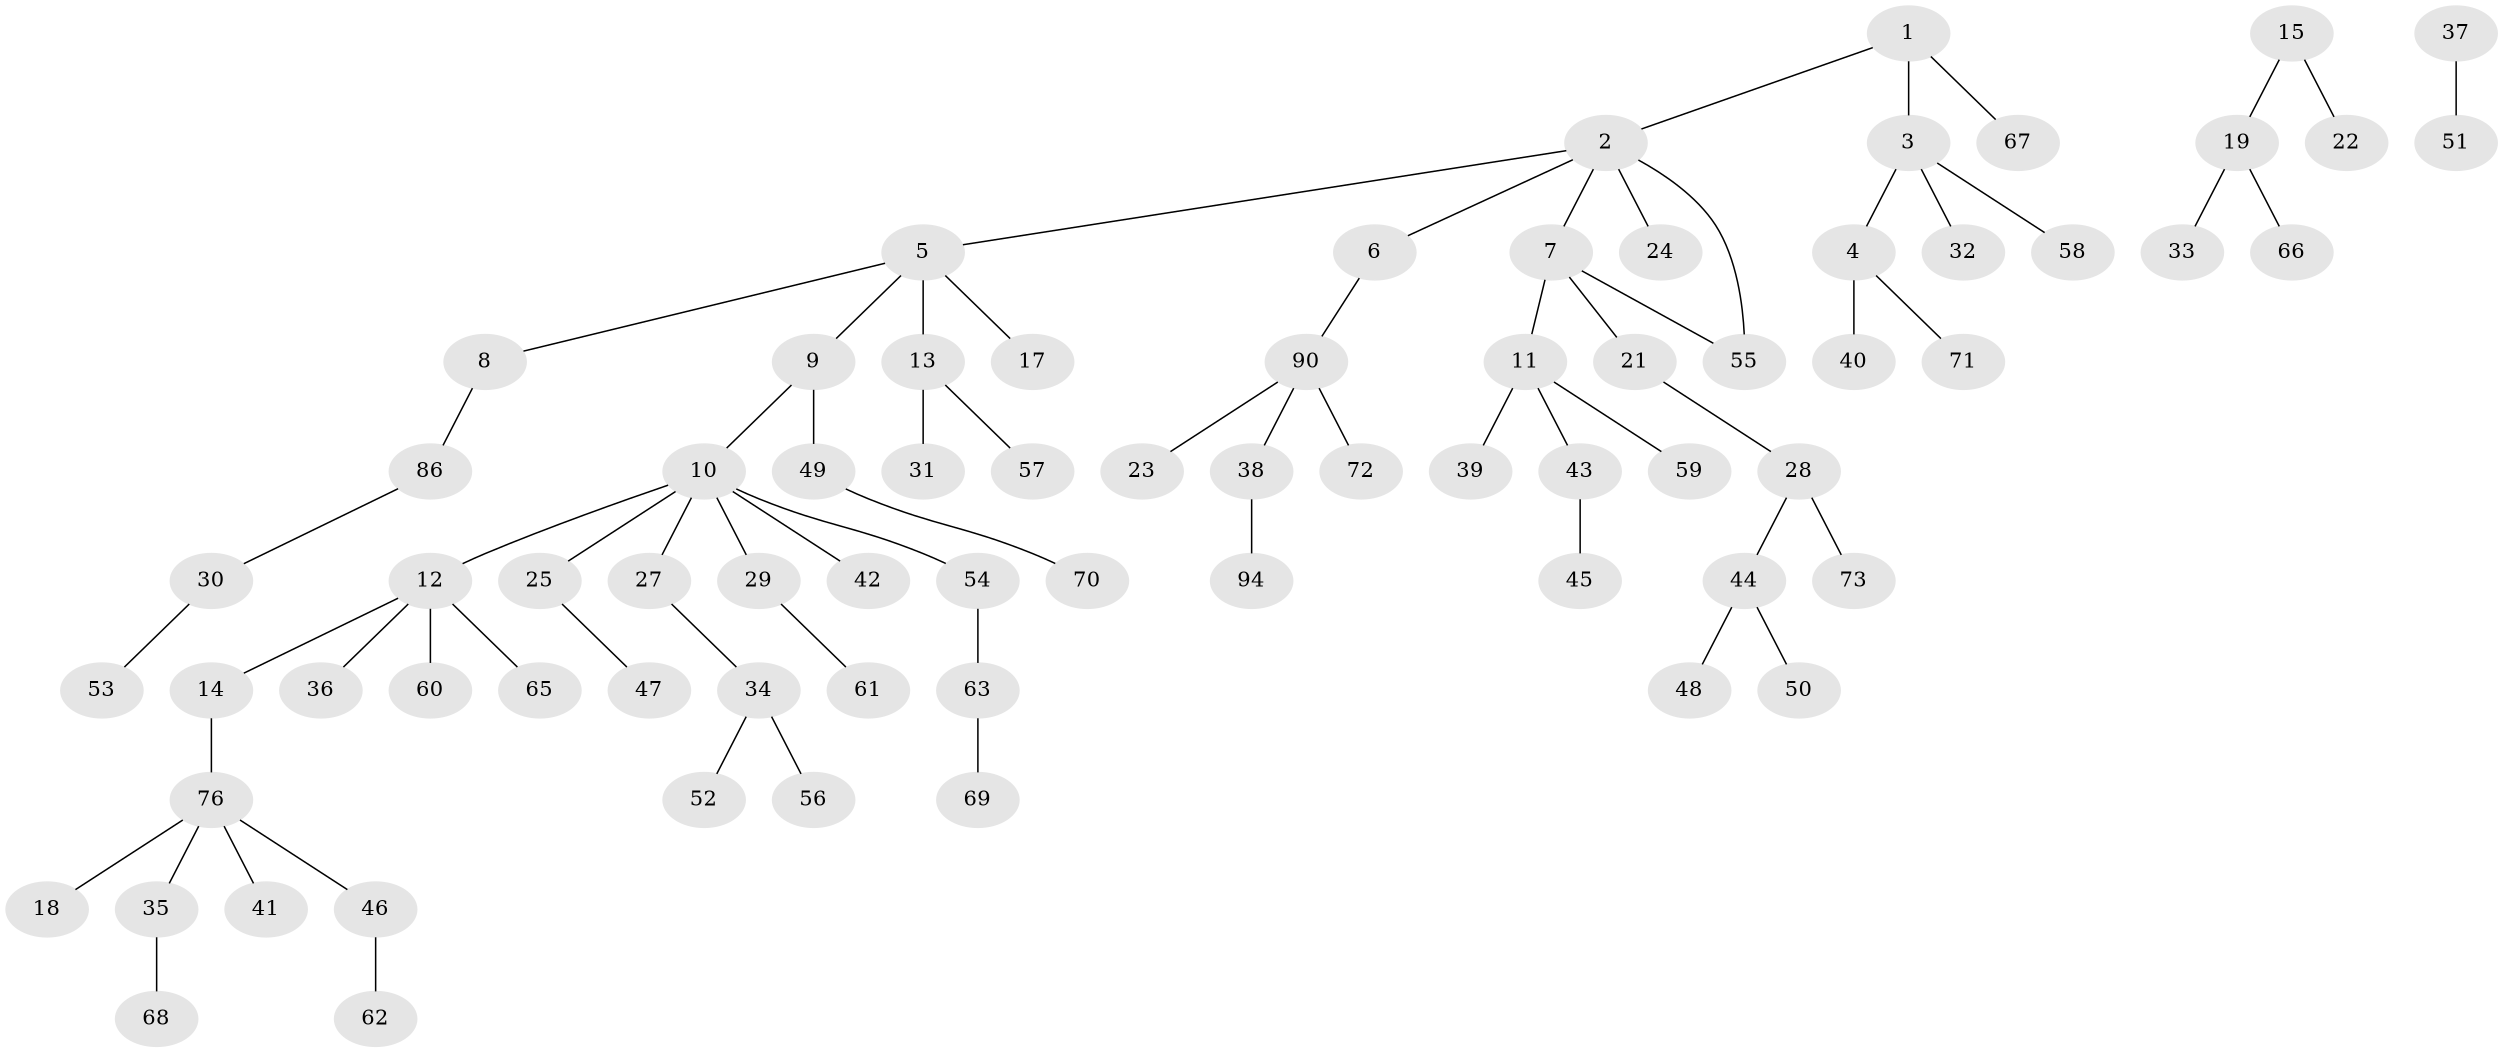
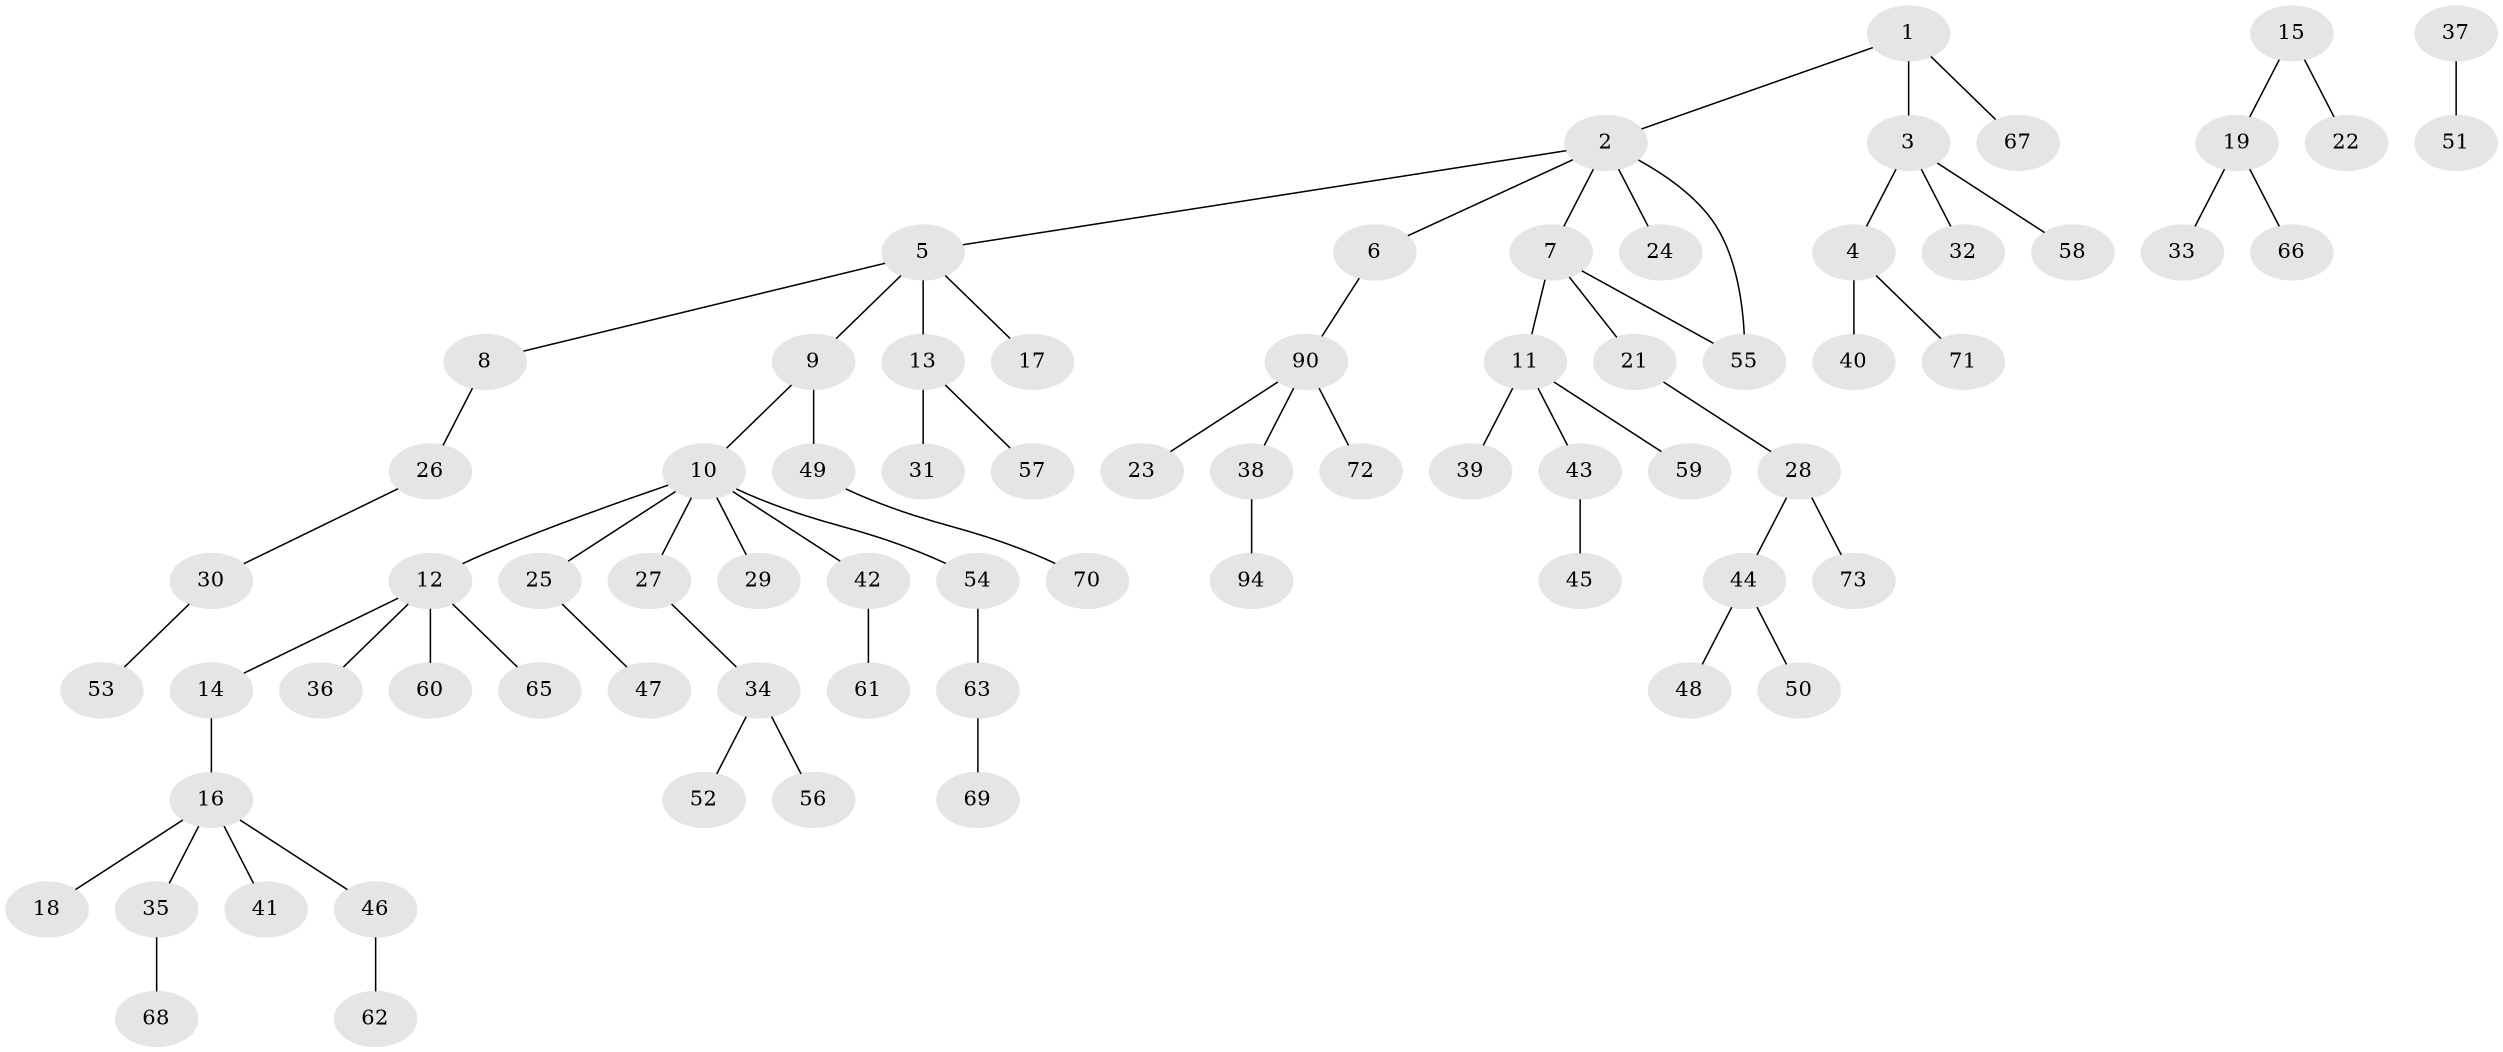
node "86": label "86" -> "26"
edge "29" -- "61": now "42" -- "61"
node "76": label "76" -> "16"
